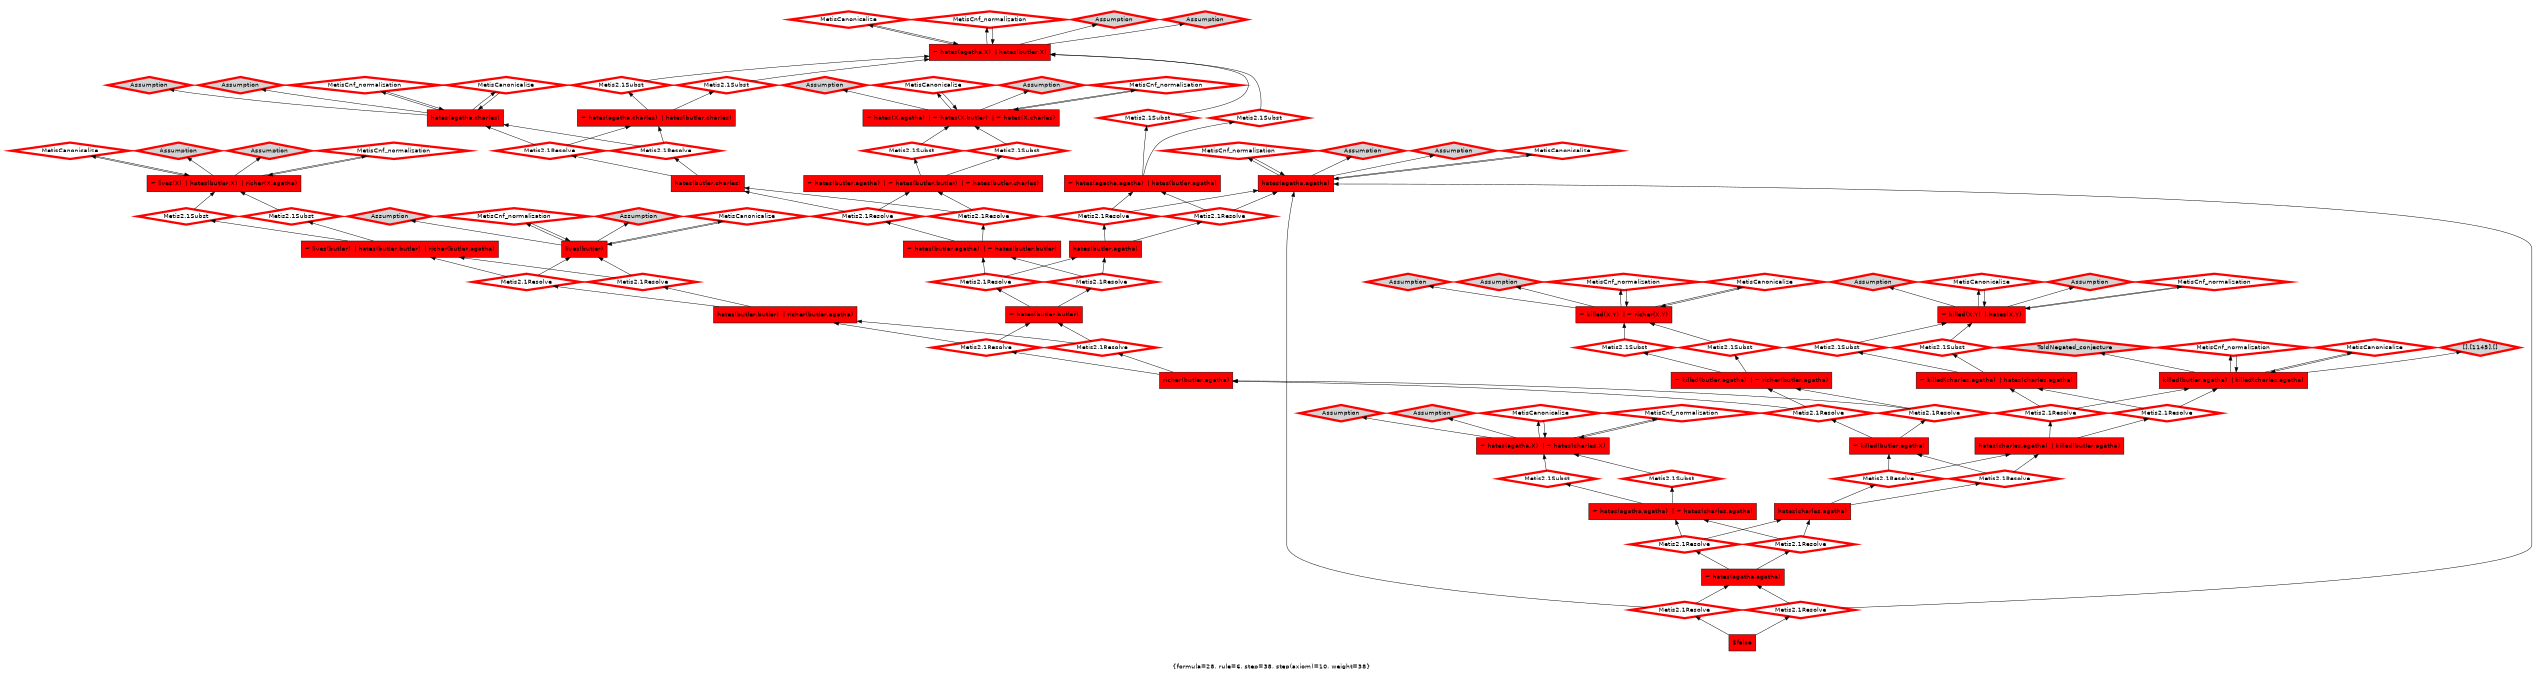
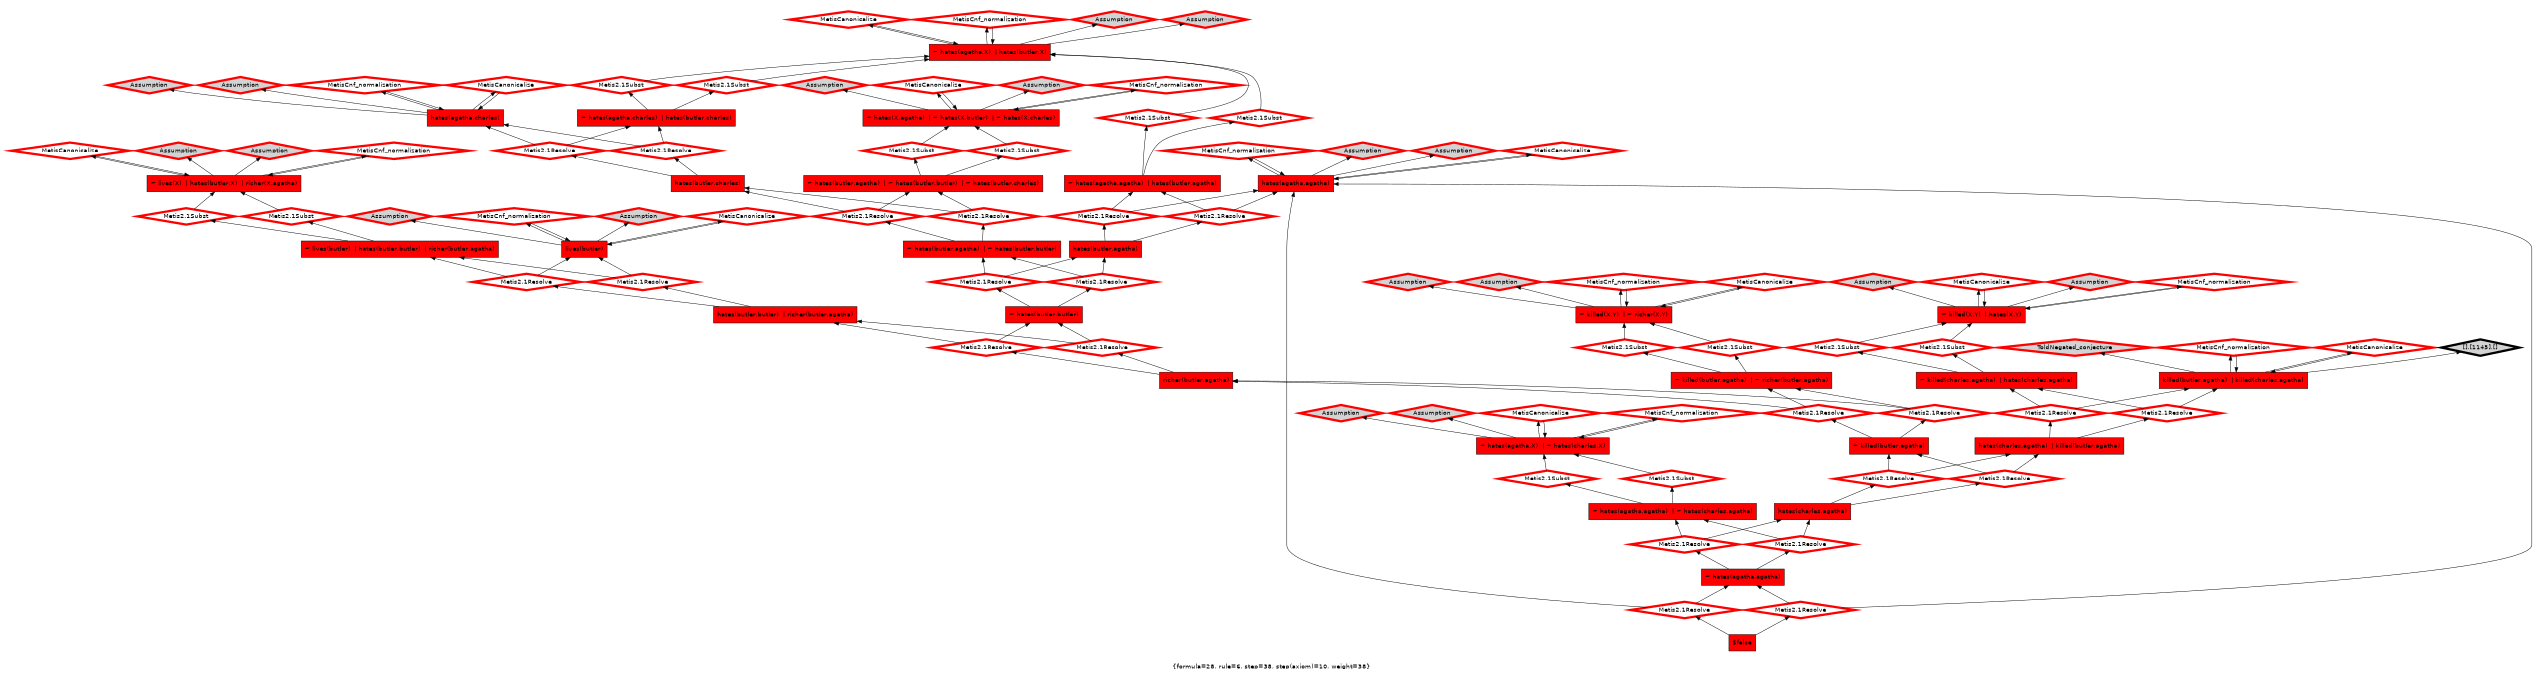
node "[],[1145],[]": color red -> black
